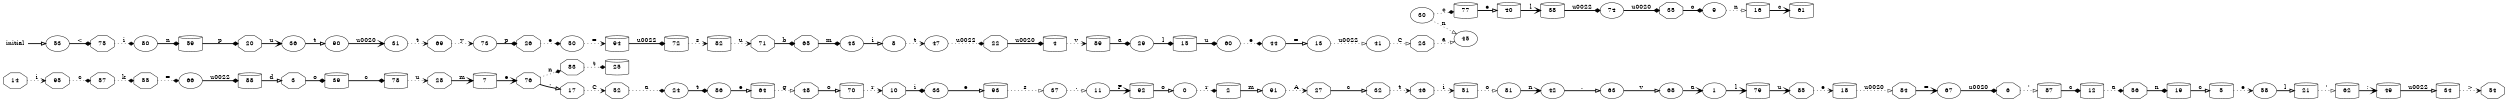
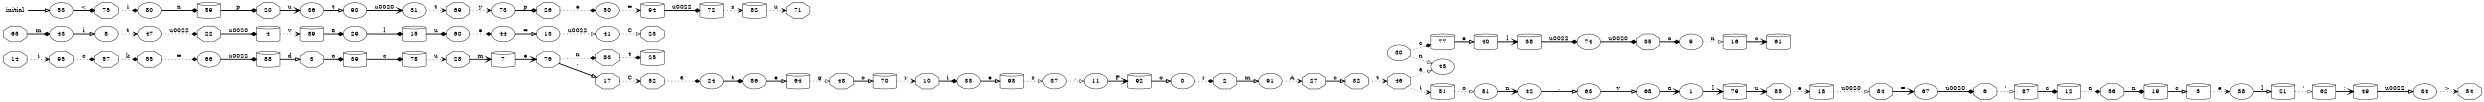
edge "71" -> "65": removed, label "b"
edge "23" -> "45": now "46" -> "45"
node "2": shape cylinder -> octagon
node "34": shape cylinder -> ellipse
